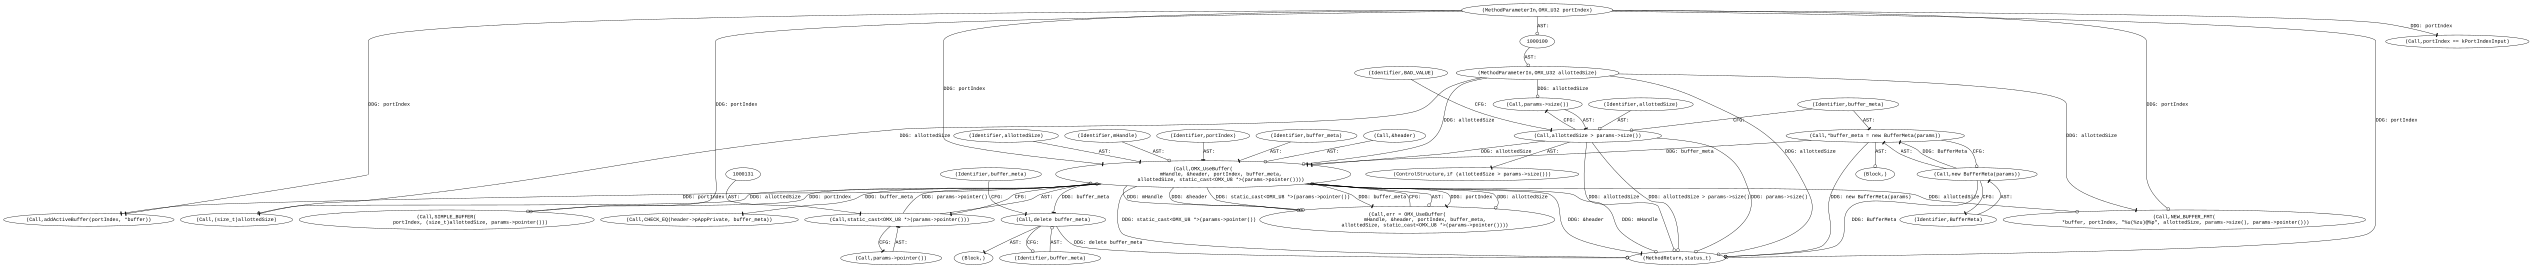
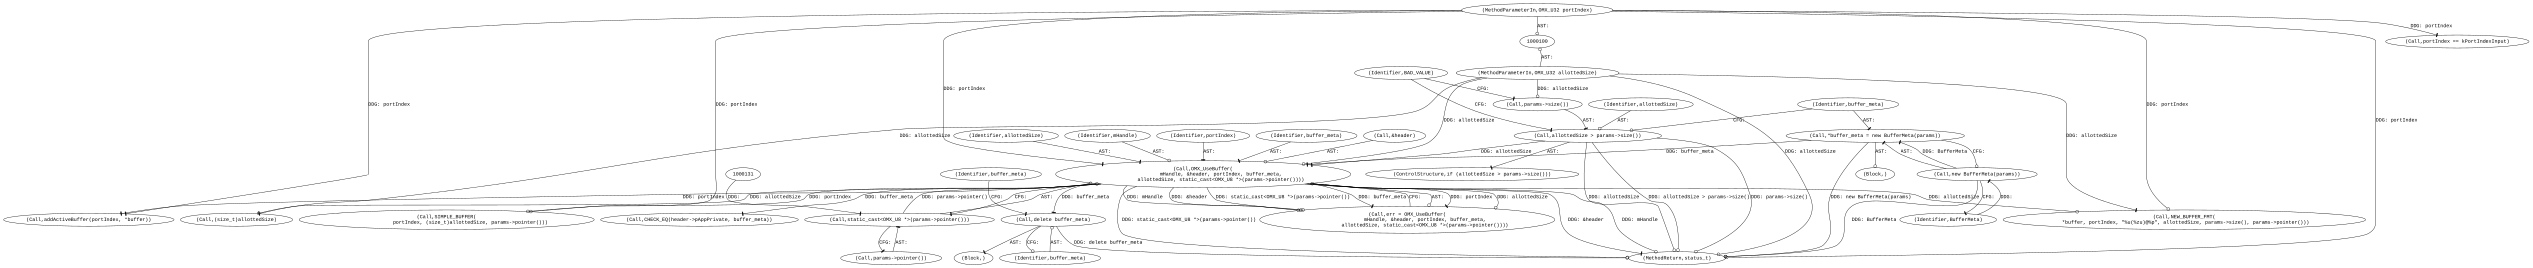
edge "1000100" -> "(MethodParameterIn,OMX_U32 allottedSize)": reversed
edge "(Call,allottedSize > params->size())" -> "(Call,params->size())": now "(Identifier,BAD_VALUE)" -> "(Call,params->size())"
edge "1000131" -> "(Call,static_cast<OMX_U8 *>(params->pointer()))": label "AST: " -> "DDG: "
edge "(Identifier,BufferMeta)" -> "(Call,new BufferMeta(params))": label "AST: " -> "DDG: "
